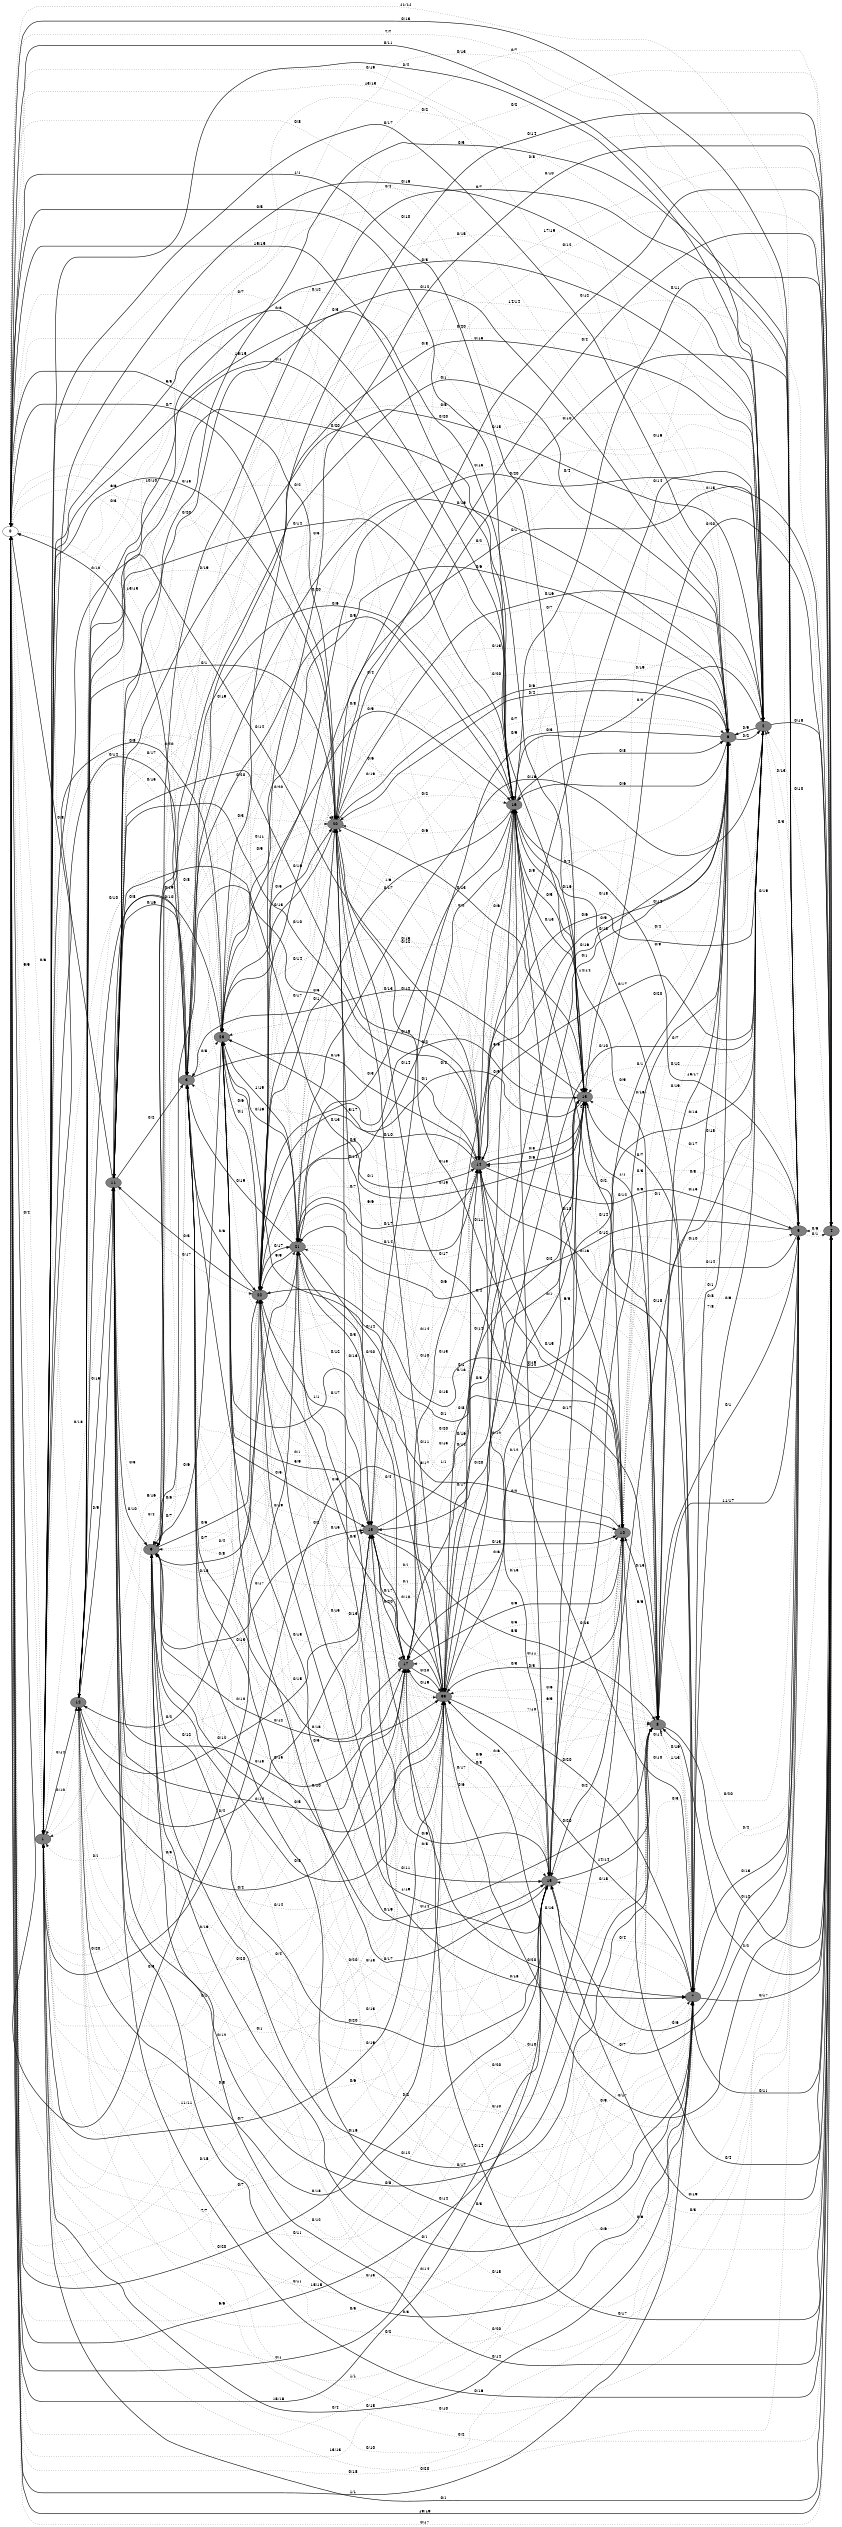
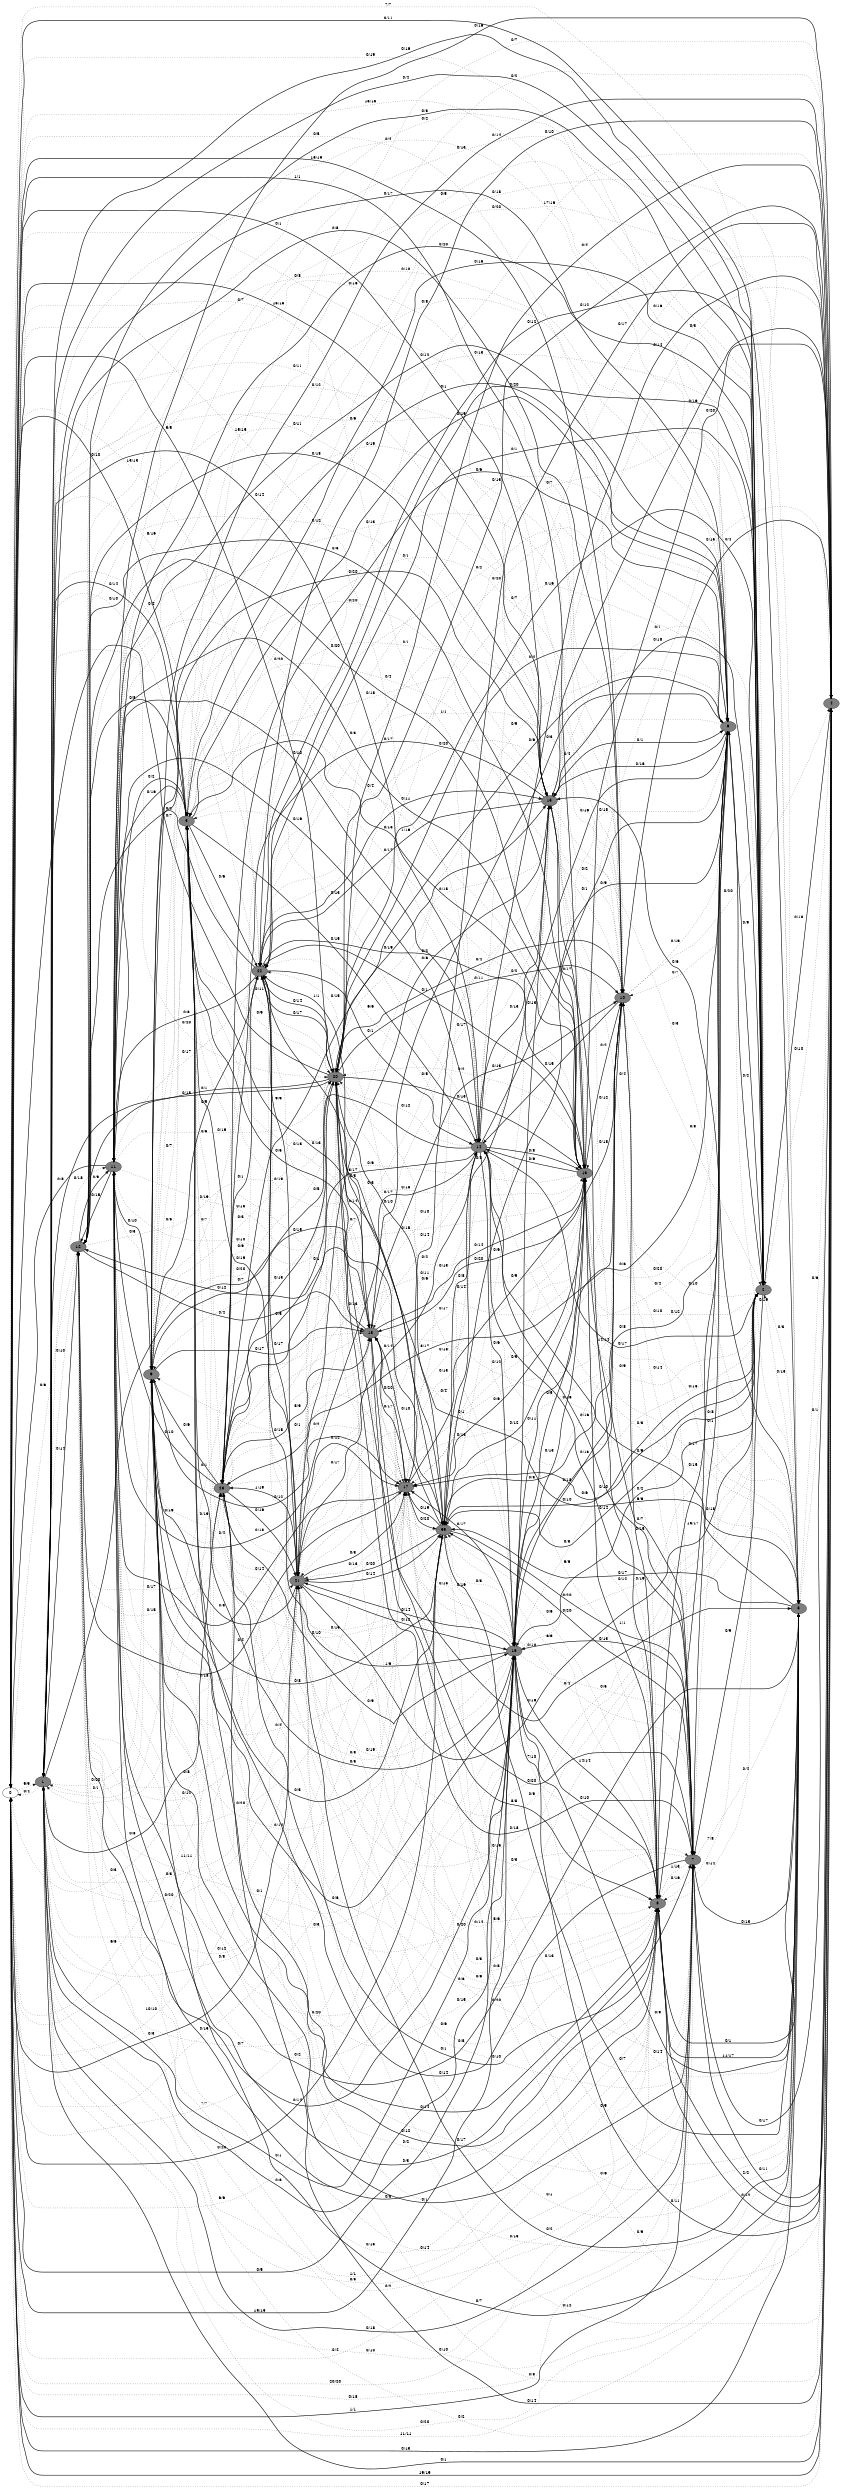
edge "5" -> "23": label "14/14" -> "0/13"
edge "20" -> "5": style dotted -> bold
edge "22" -> "20": style dotted -> bold
edge "16" -> "10": added, label "0/3"
edge "16" -> "7": added, label "0/5"
edge "0" -> "8": label "13/13" -> "20/20"
